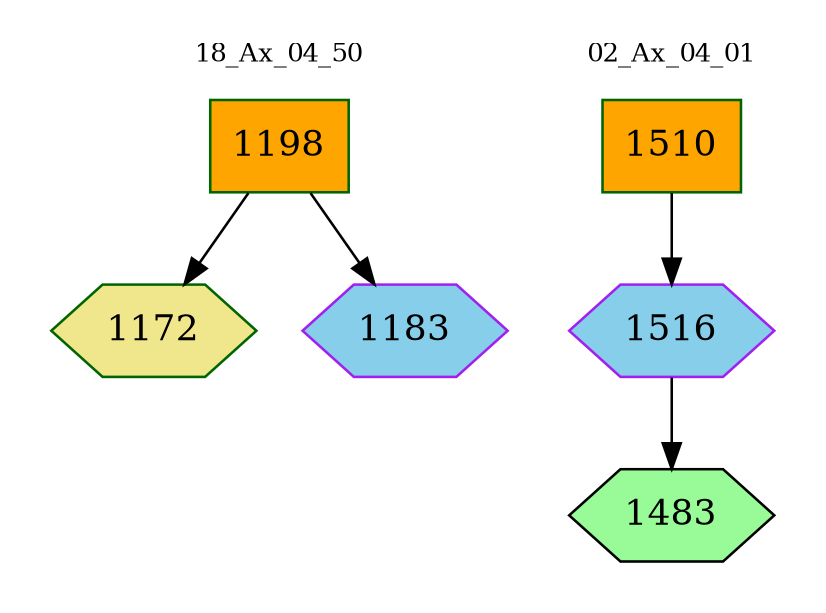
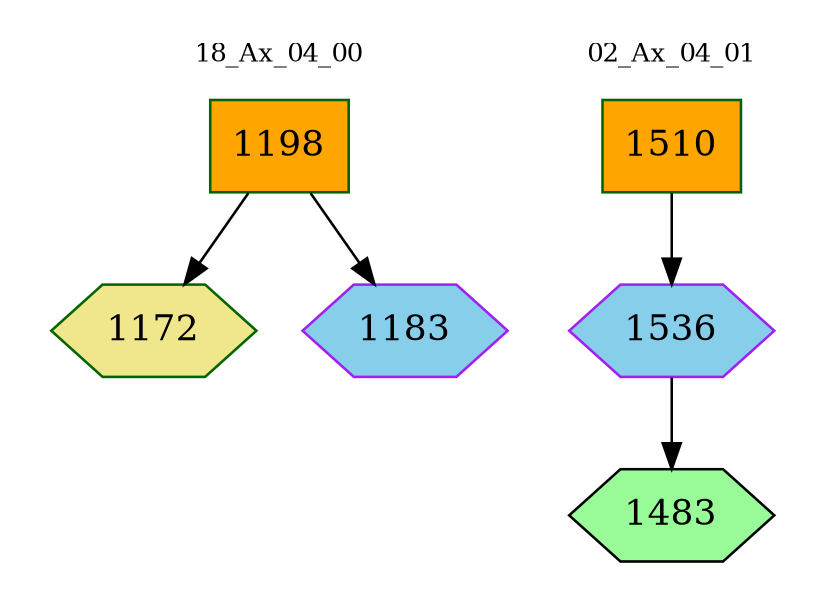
cluster "18_Ax_04_50": label "18_Ax_04_50" -> "18_Ax_04_00"
node "1516": label "1516" -> "1536"
